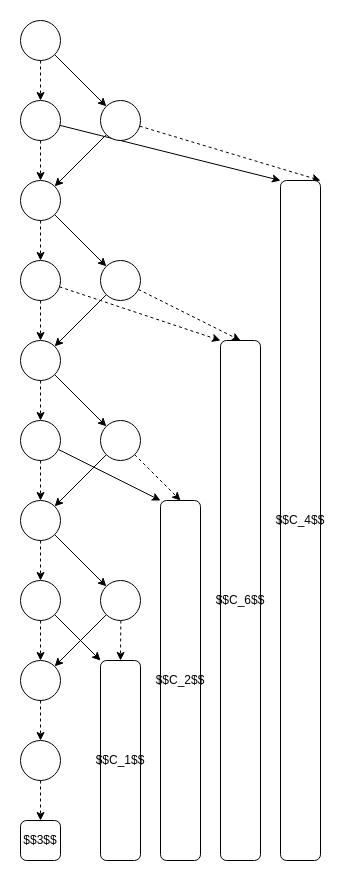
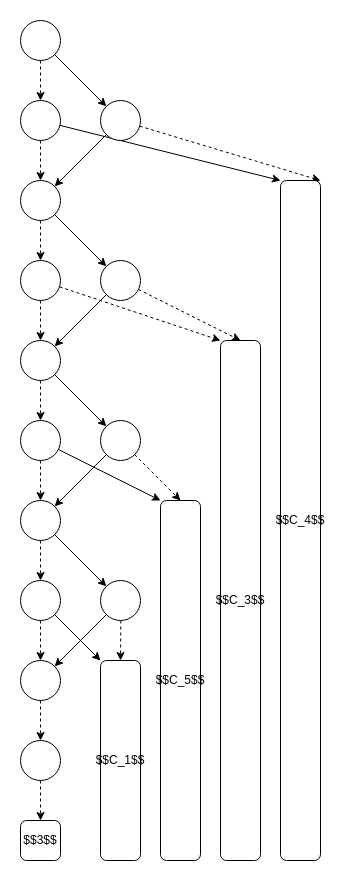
node "$$C_6$$": label "$$C_6$$" -> "$$C_3$$"
node "$$C_2$$": label "$$C_2$$" -> "$$C_5$$"
